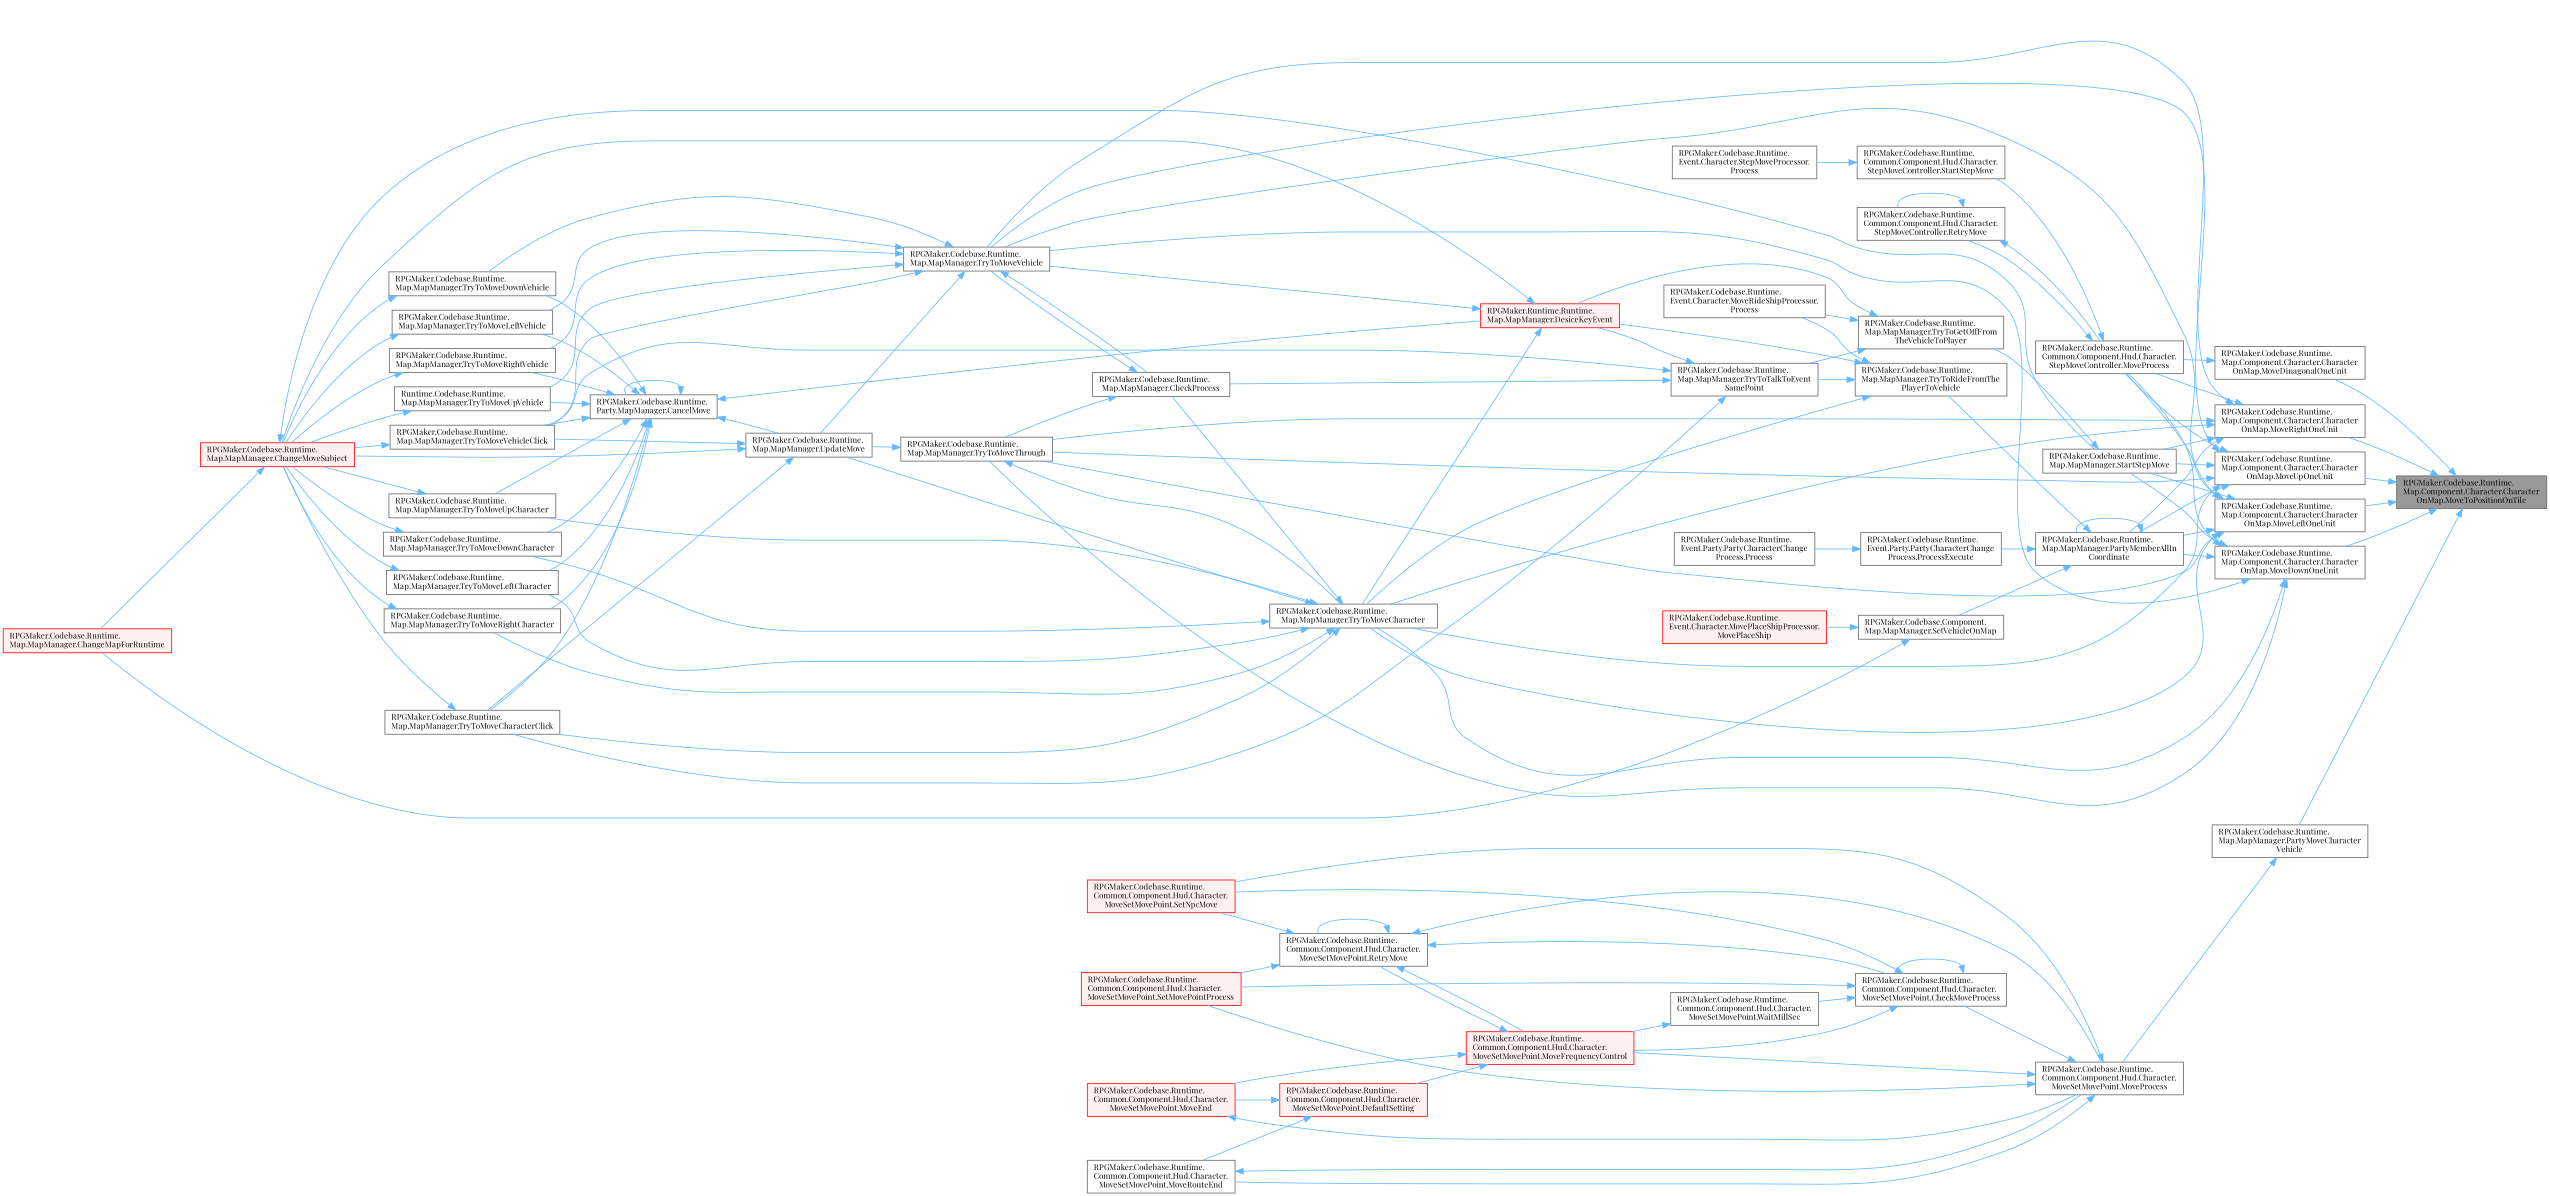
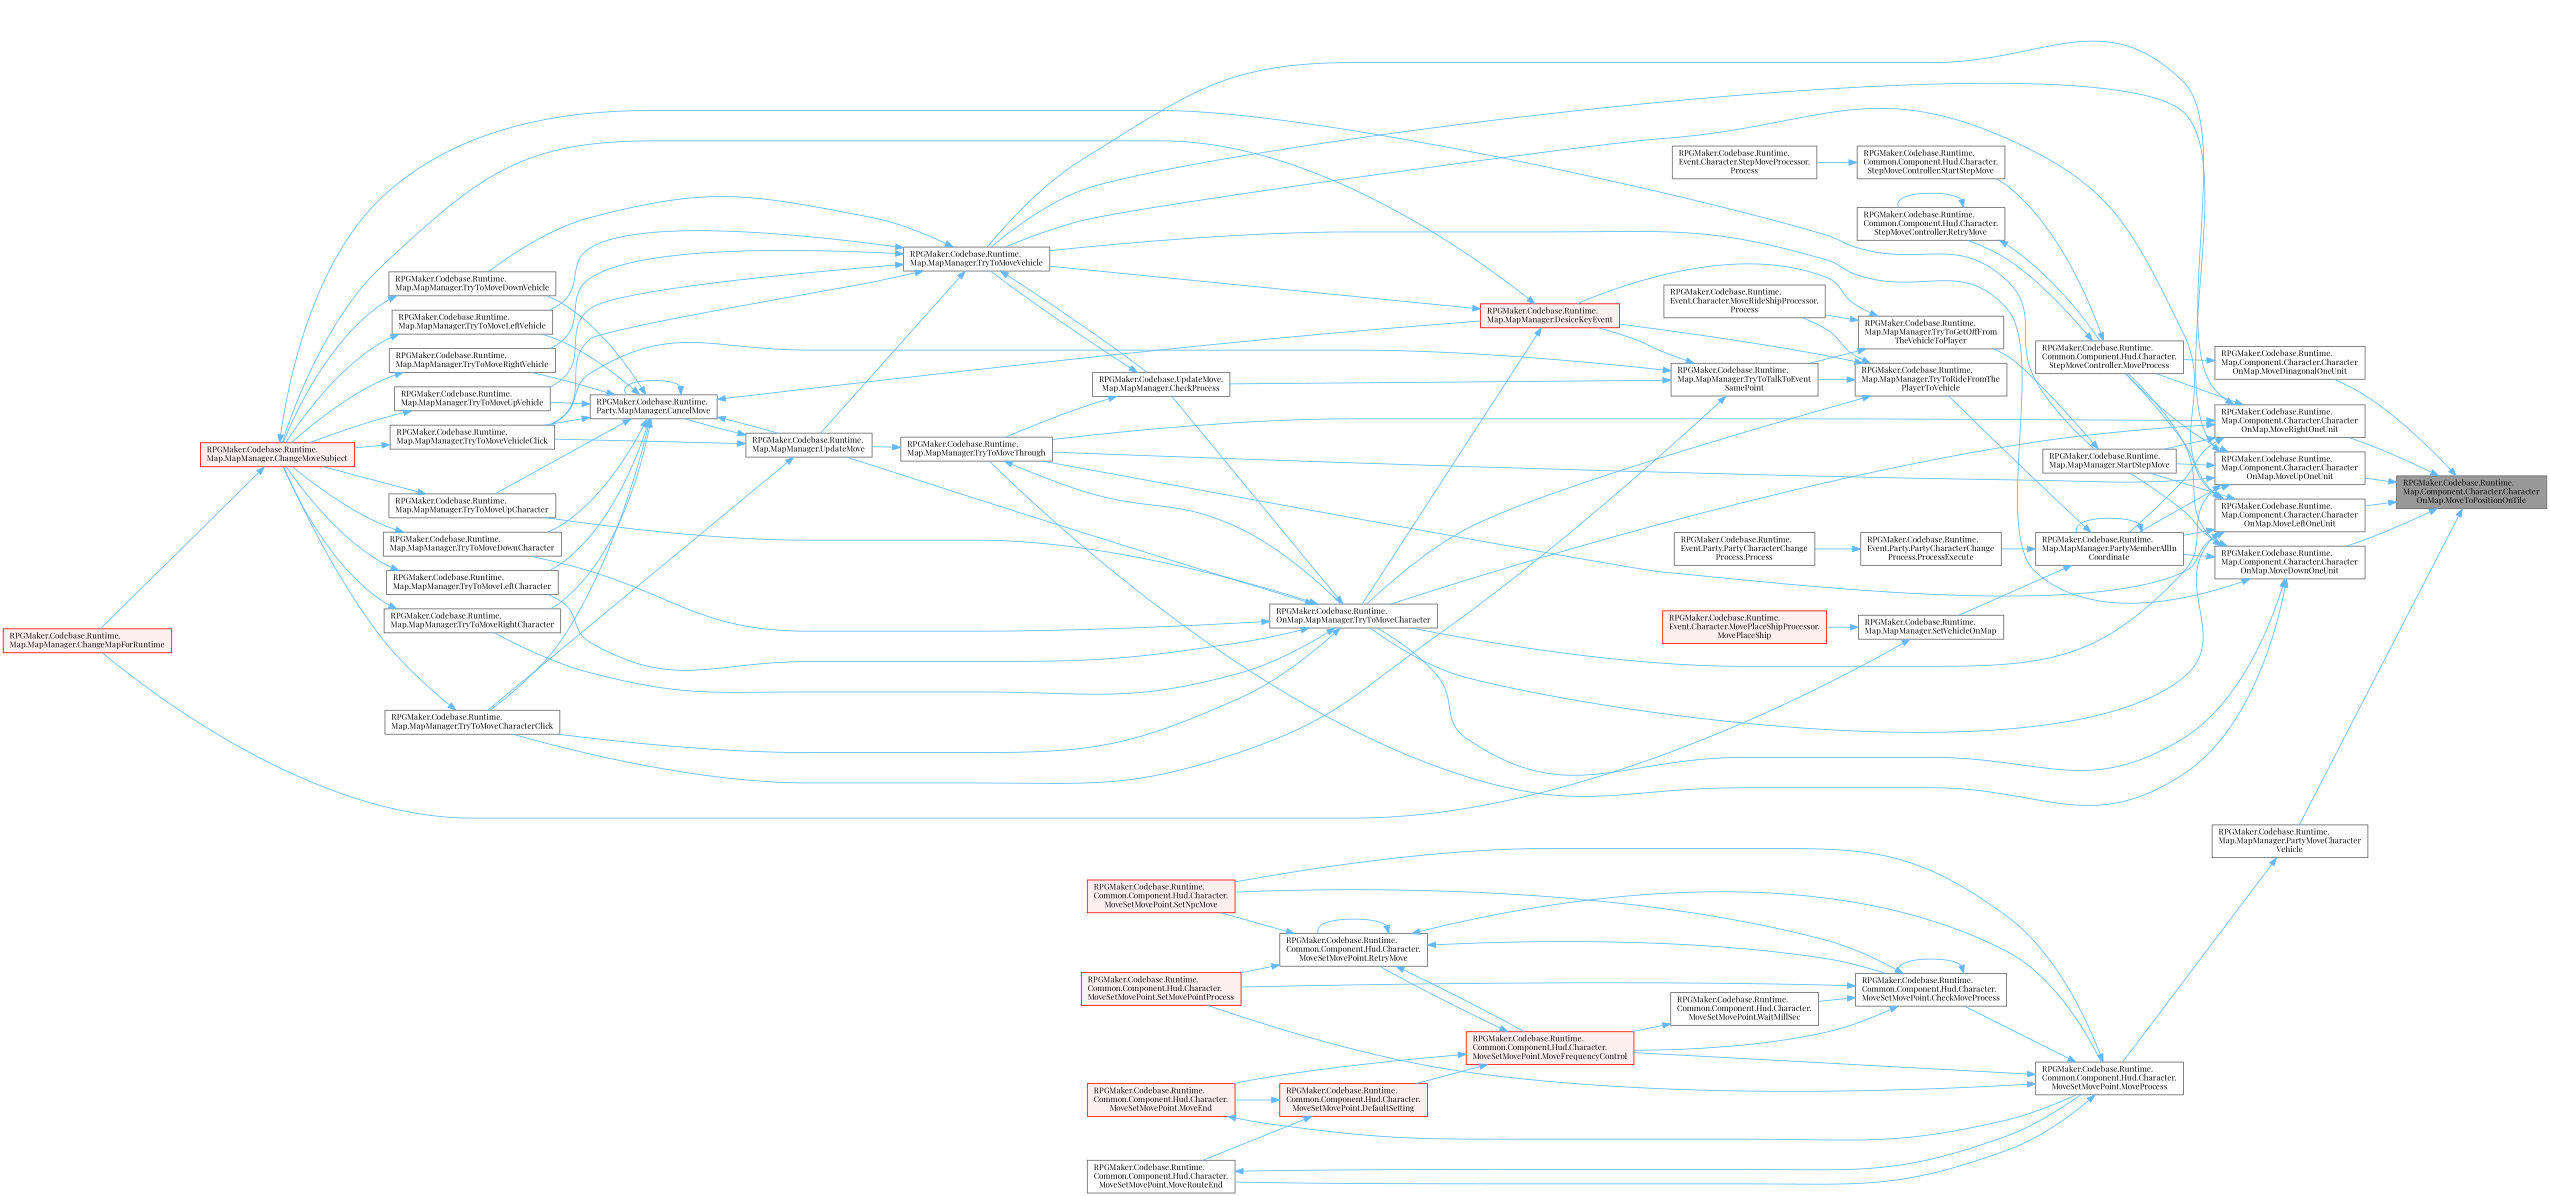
node "RPGMaker.Runtime.Runtime. Map.MapManager.DesiceKeyEvent": label "RPGMaker.Runtime.Runtime. Map.MapManager.DesiceKeyEvent" -> "RPGMaker.Codebase.Runtime. Map.MapManager.DesiceKeyEvent"
node "RPGMaker.Codebase.Runtime. Map.MapManager.CheckProcess": label "RPGMaker.Codebase.Runtime. Map.MapManager.CheckProcess" -> "RPGMaker.Codebase.UpdateMove. Map.MapManager.CheckProcess"
node "Runtime.Codebase.Runtime. Map.MapManager.TryToMoveUpVehicle": label "Runtime.Codebase.Runtime. Map.MapManager.TryToMoveUpVehicle" -> "RPGMaker.Codebase.Runtime. Map.MapManager.TryToMoveUpVehicle"
edge "RPGMaker.Codebase.Runtime. Map.MapManager.ChangeMoveSubject" -> "RPGMaker.Codebase.Runtime. Map.MapManager.UpdateMove": now "RPGMaker.Codebase.Runtime. Party.MapManager.CancelMove" -> "RPGMaker.Codebase.Runtime. Map.MapManager.UpdateMove"
node "RPGMaker.Codebase.Runtime. Map.MapManager.TryToMoveCharacter": label "RPGMaker.Codebase.Runtime. Map.MapManager.TryToMoveCharacter" -> "RPGMaker.Codebase.Runtime. OnMap.MapManager.TryToMoveCharacter"
node "RPGMaker.Codebase.Component. Map.MapManager.SetVehicleOnMap": label "RPGMaker.Codebase.Component. Map.MapManager.SetVehicleOnMap" -> "RPGMaker.Codebase.Runtime. Map.MapManager.SetVehicleOnMap"
